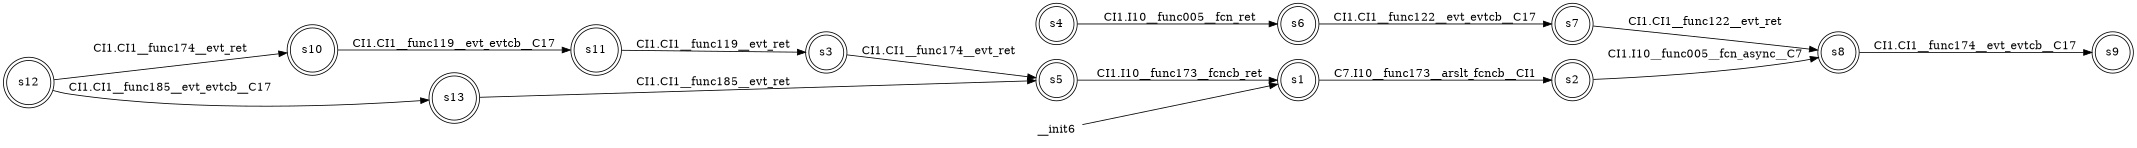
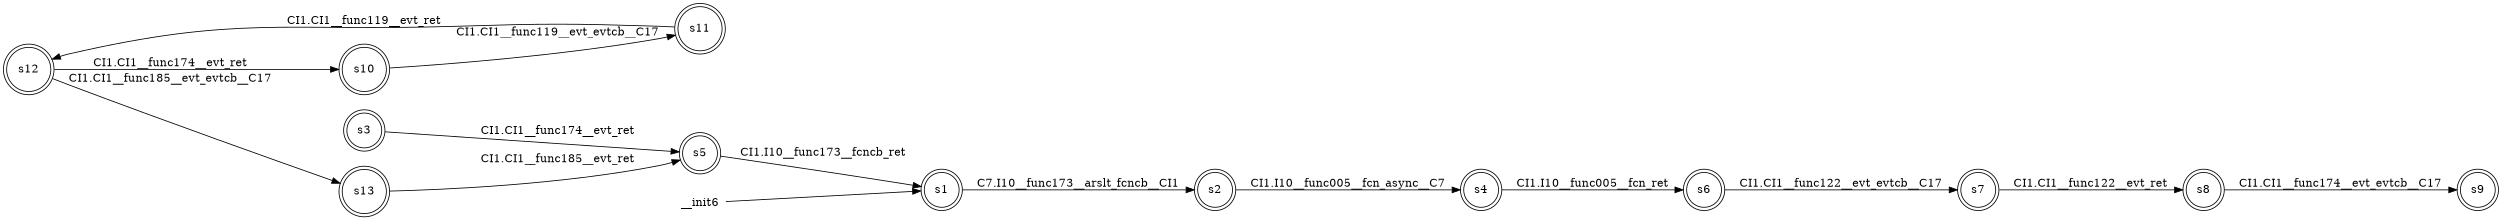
edge "s11" -> "s3": now "s11" -> "s12"
edge "s2" -> "s8": now "s2" -> "s4"
